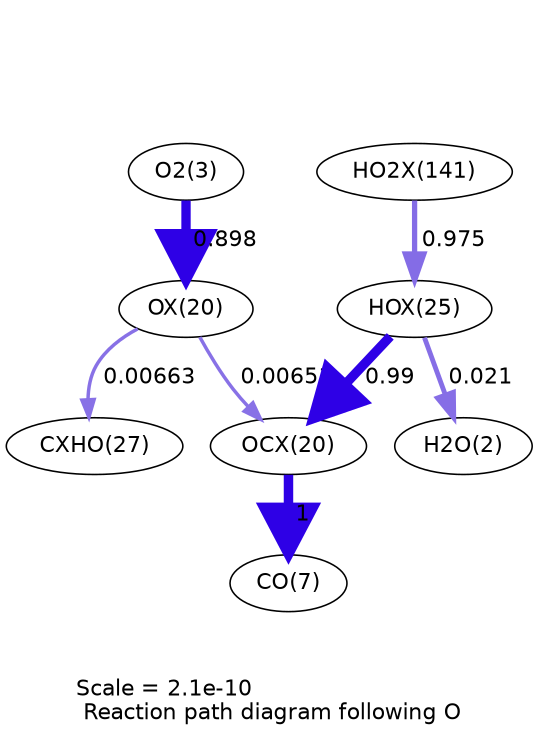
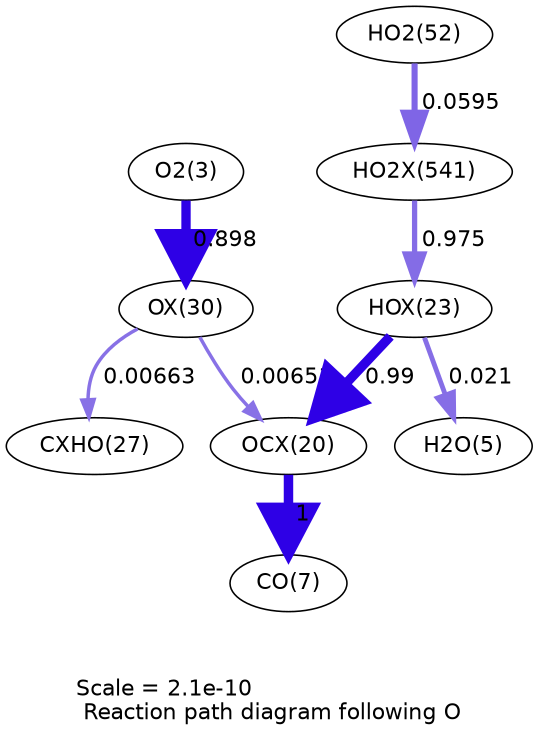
node "HO2(52)": added
node "HO2X(141)": label "HO2X(141)" -> "HO2X(541)"
node "OX(20)": label "OX(20)" -> "OX(30)"
node "HOX(25)": label "HOX(25)" -> "HOX(23)"
node "H2O(2)": label "H2O(2)" -> "H2O(5)"
